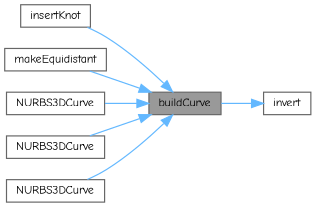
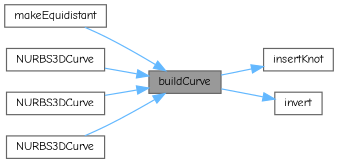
edge "insertKnot" -> "buildCurve": reversed
